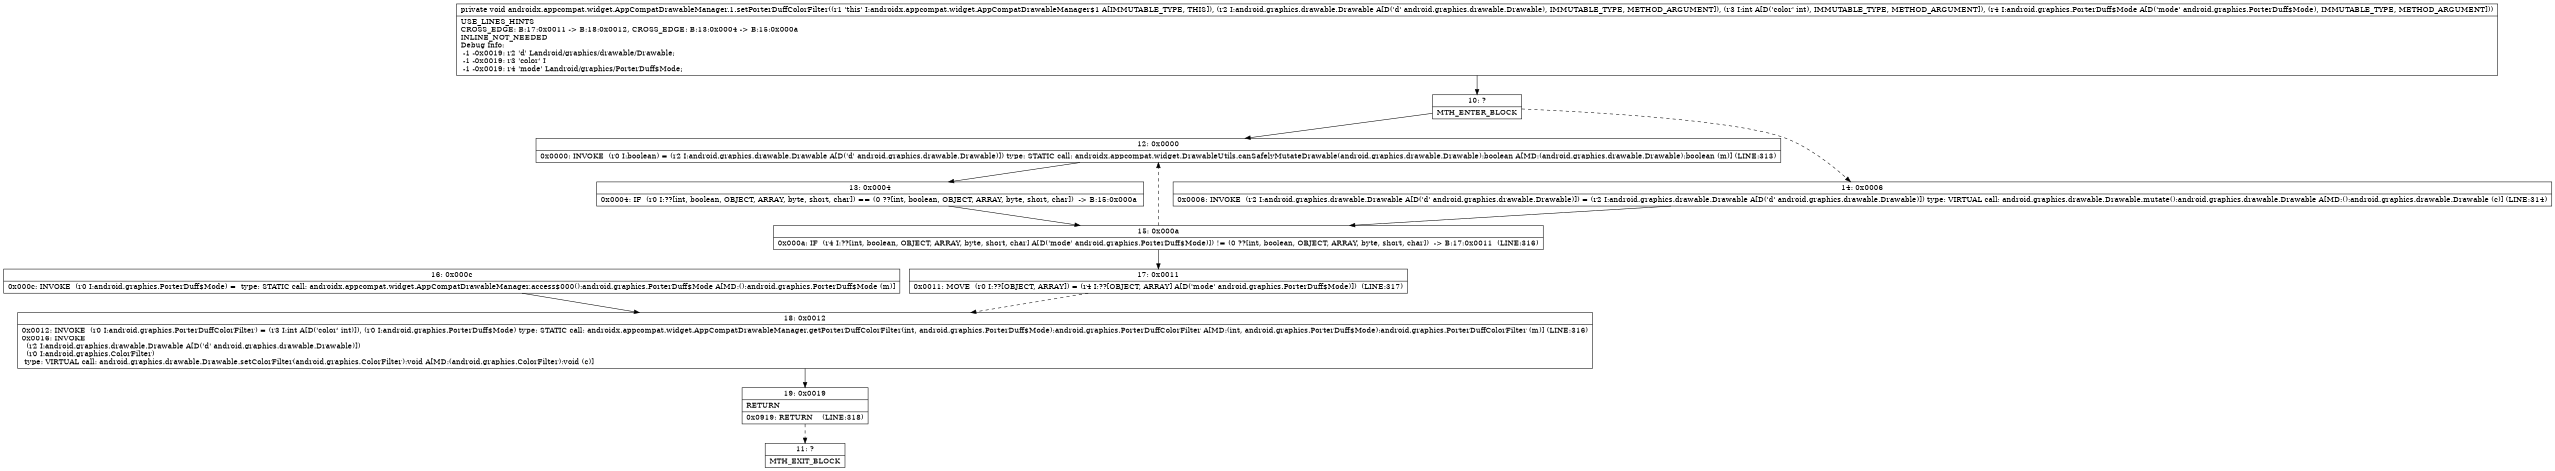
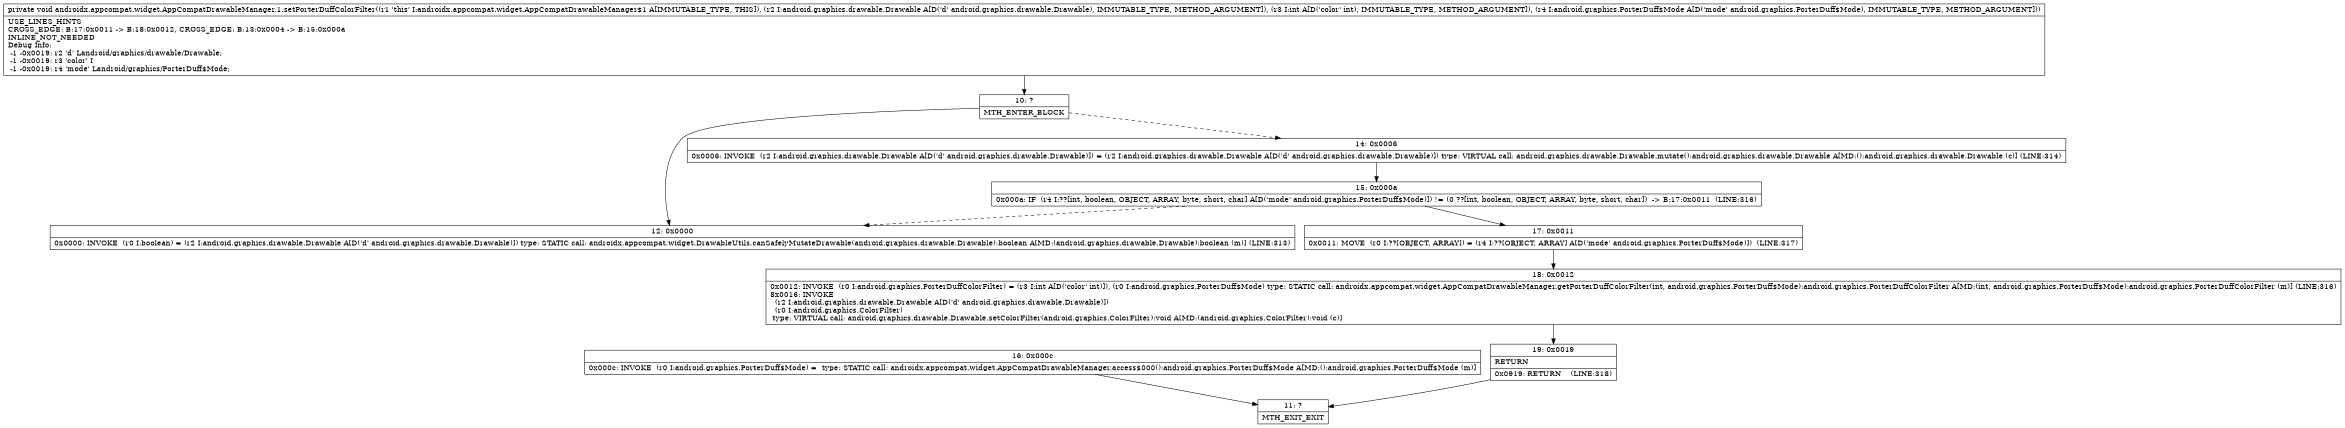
node "13: 0x0004": removed
edge "16: 0x000c" -> "18: 0x0012": now "16: 0x000c" -> "11: ?"
edge "17: 0x0011" -> "18: 0x0012": style dashed -> solid
node "18: 0x0012": text "0x0016: INVOKE" -> "8x0016: INVOKE"
edge "19: 0x0019" -> "11: ?": style dashed -> solid
node "11: ?": text "MTH_EXIT_BLOCK" -> "MTH_EXIT_EXIT"
